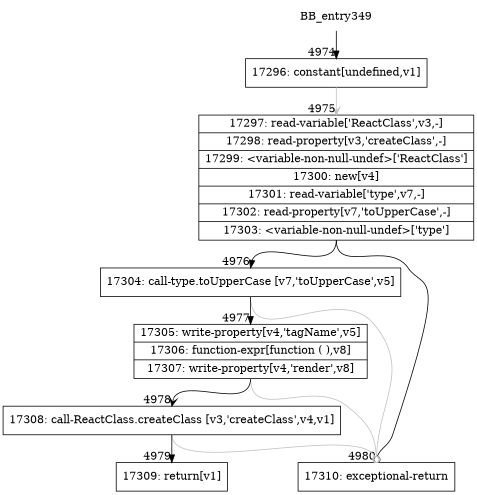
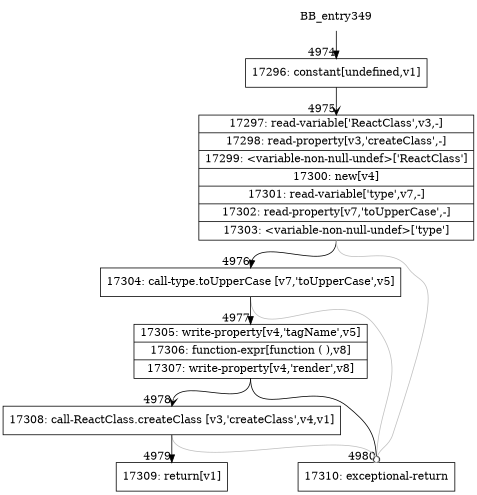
edge "17296: constant[undefined,v1]" -> "17297: read-variable['ReactClass',v3,-]": color gray -> black
edge "17297: read-variable['ReactClass',v3,-]" -> "17310: exceptional-return": color black -> gray
edge "17305: write-property[v4,'tagName',v5]" -> "17310: exceptional-return": color gray -> black
